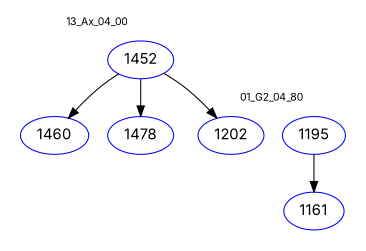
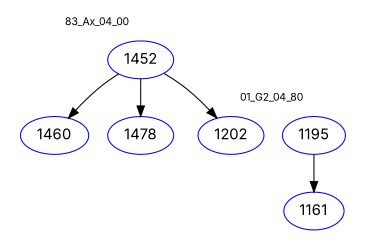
cluster "13_Ax_04_00": label "13_Ax_04_00" -> "83_Ax_04_00"
